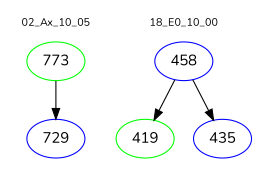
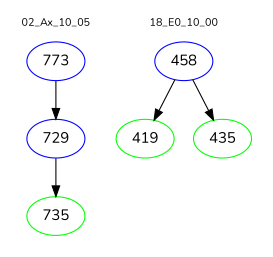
node "773": color green -> blue
node "435": color blue -> green
node "735": added
